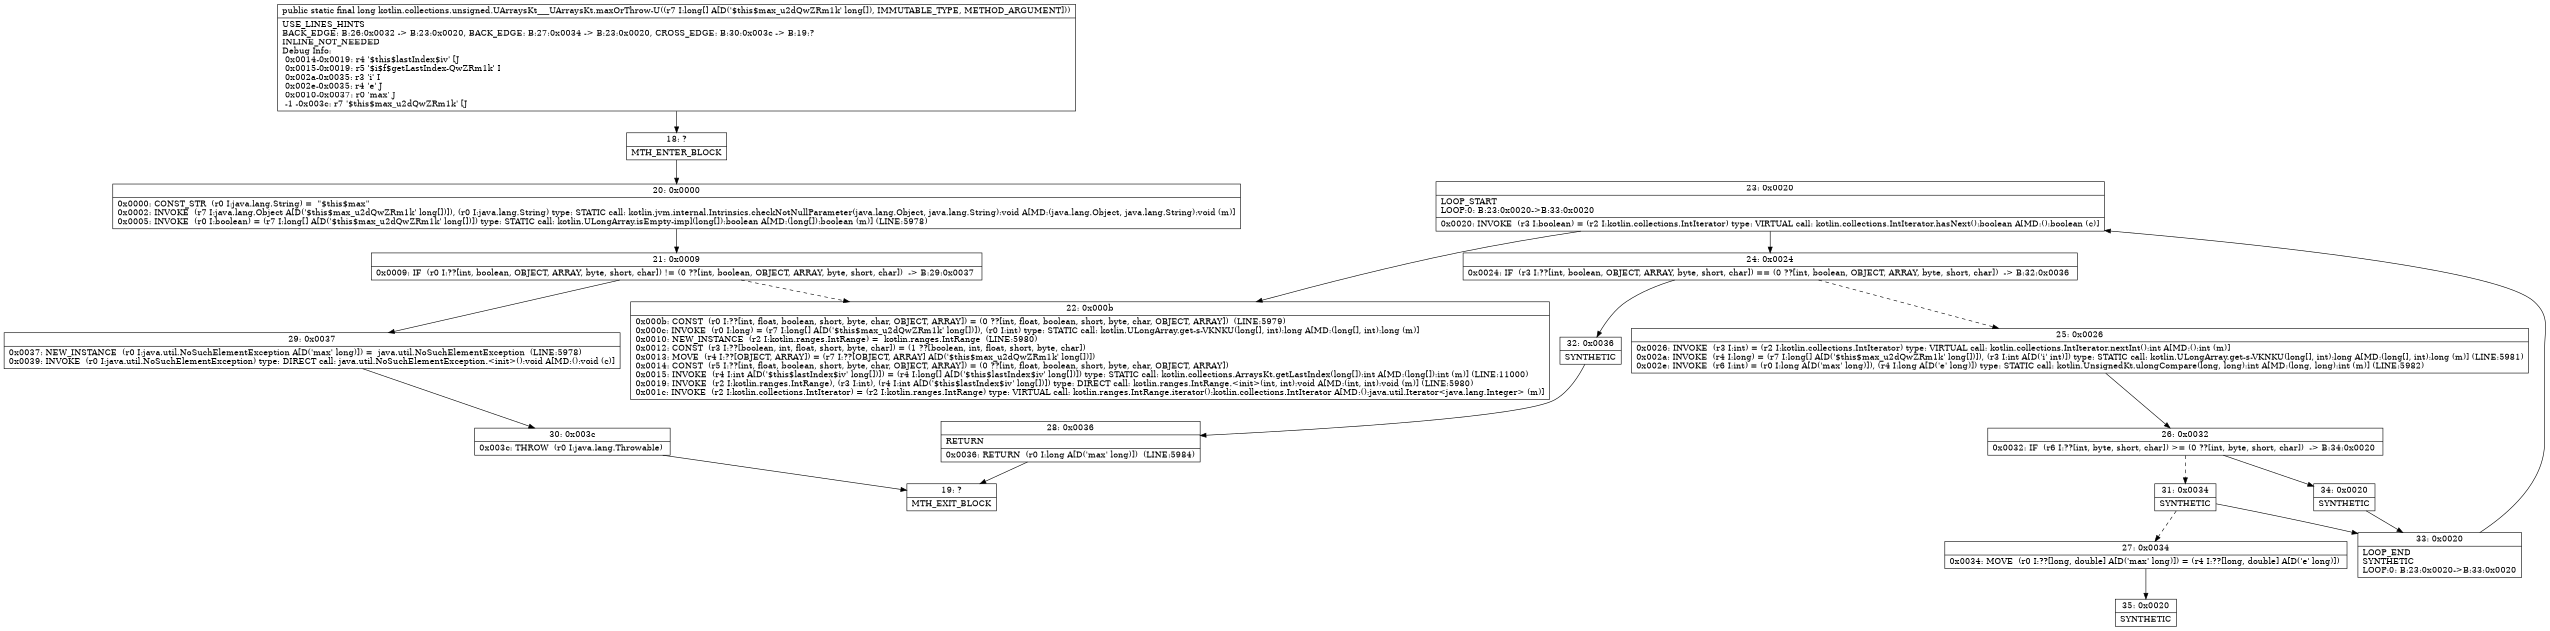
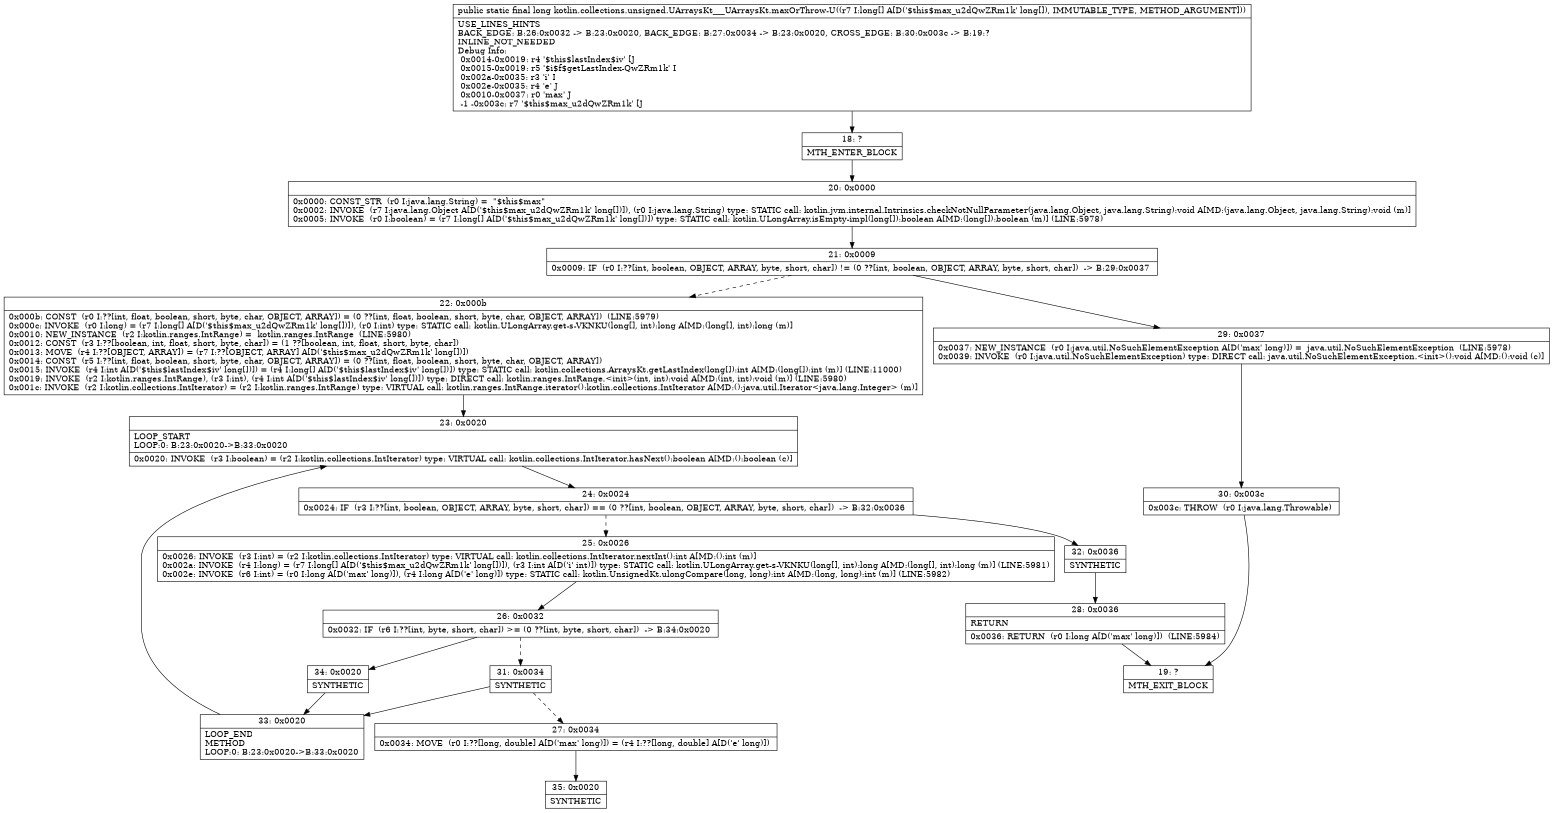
edge "23: 0x0020" -> "22: 0x000b": reversed
node "33: 0x0020": text "SYNTHETIC" -> "METHOD"
